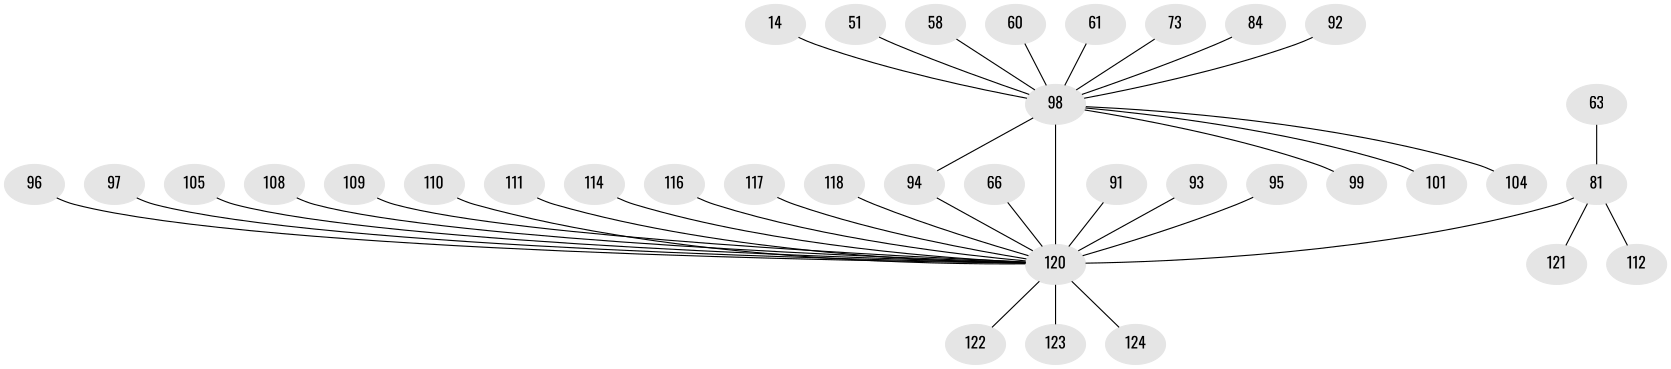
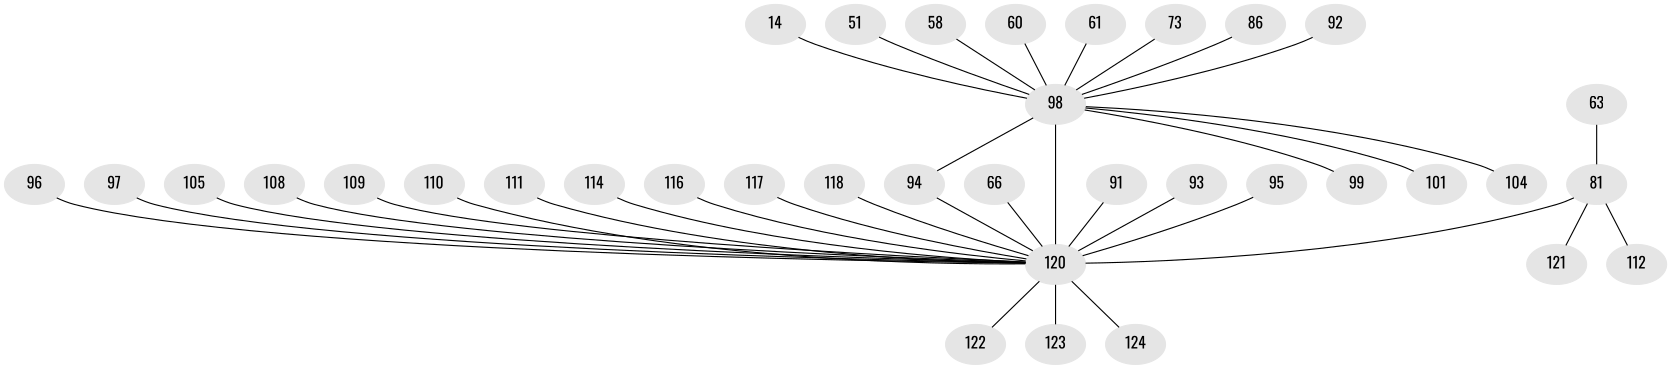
node "84": label "84" -> "86"
